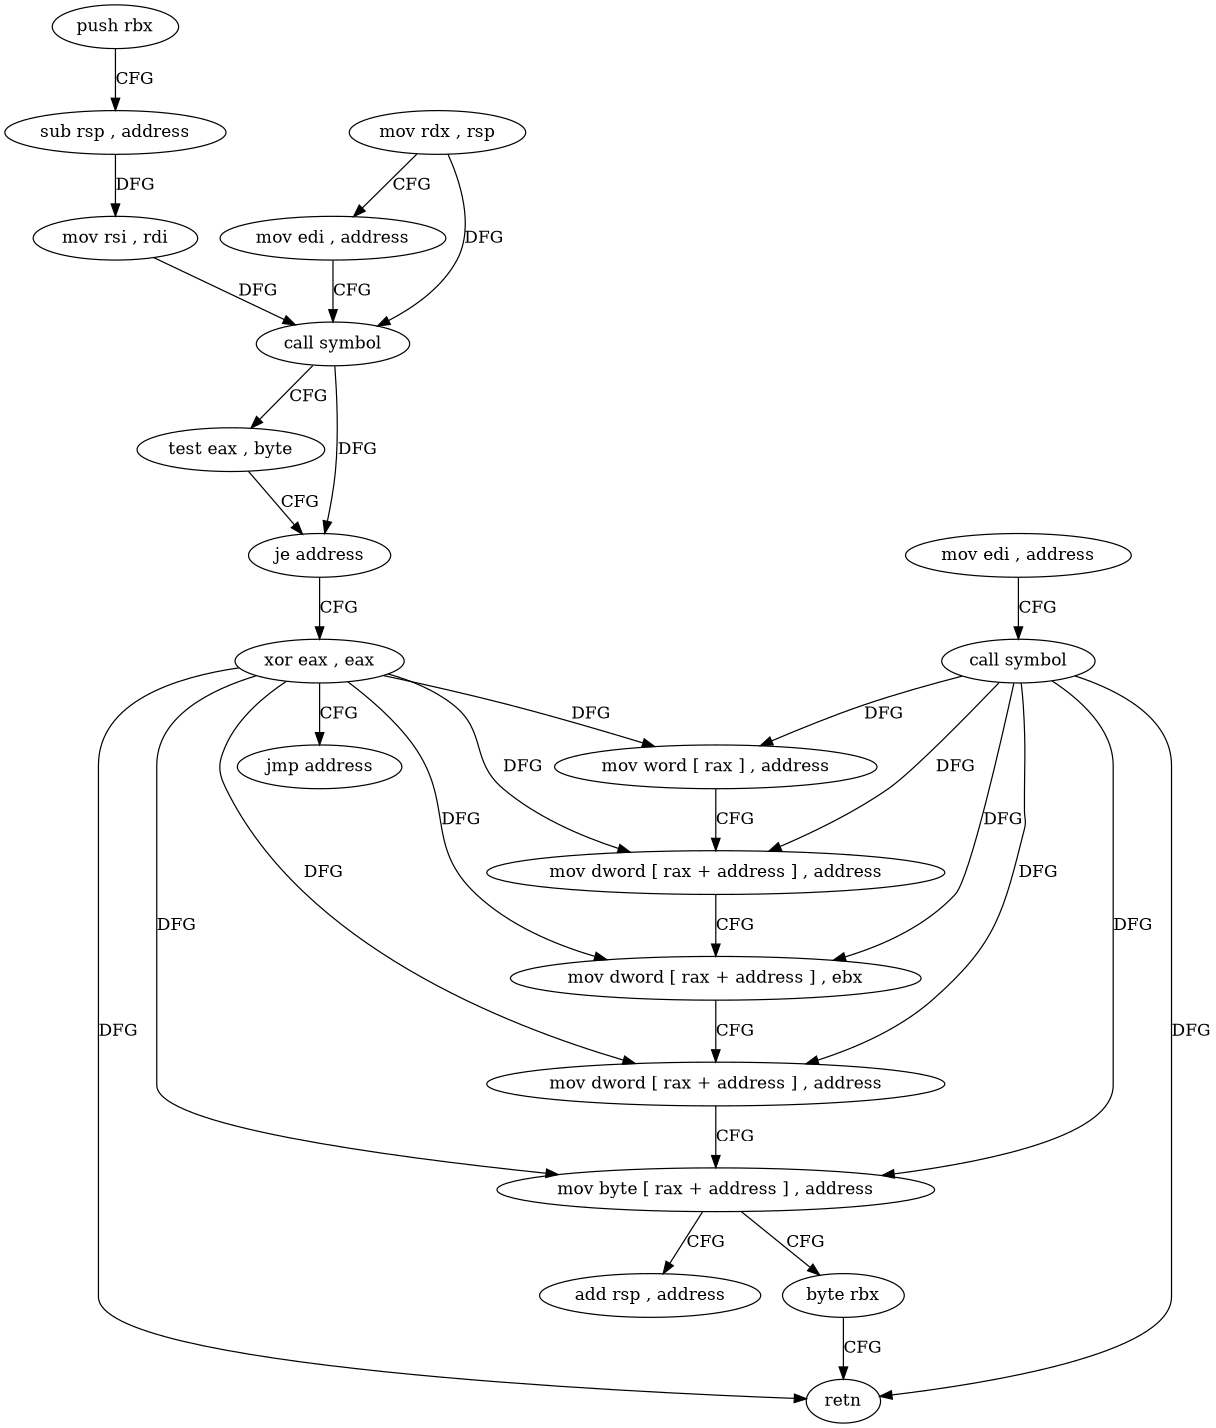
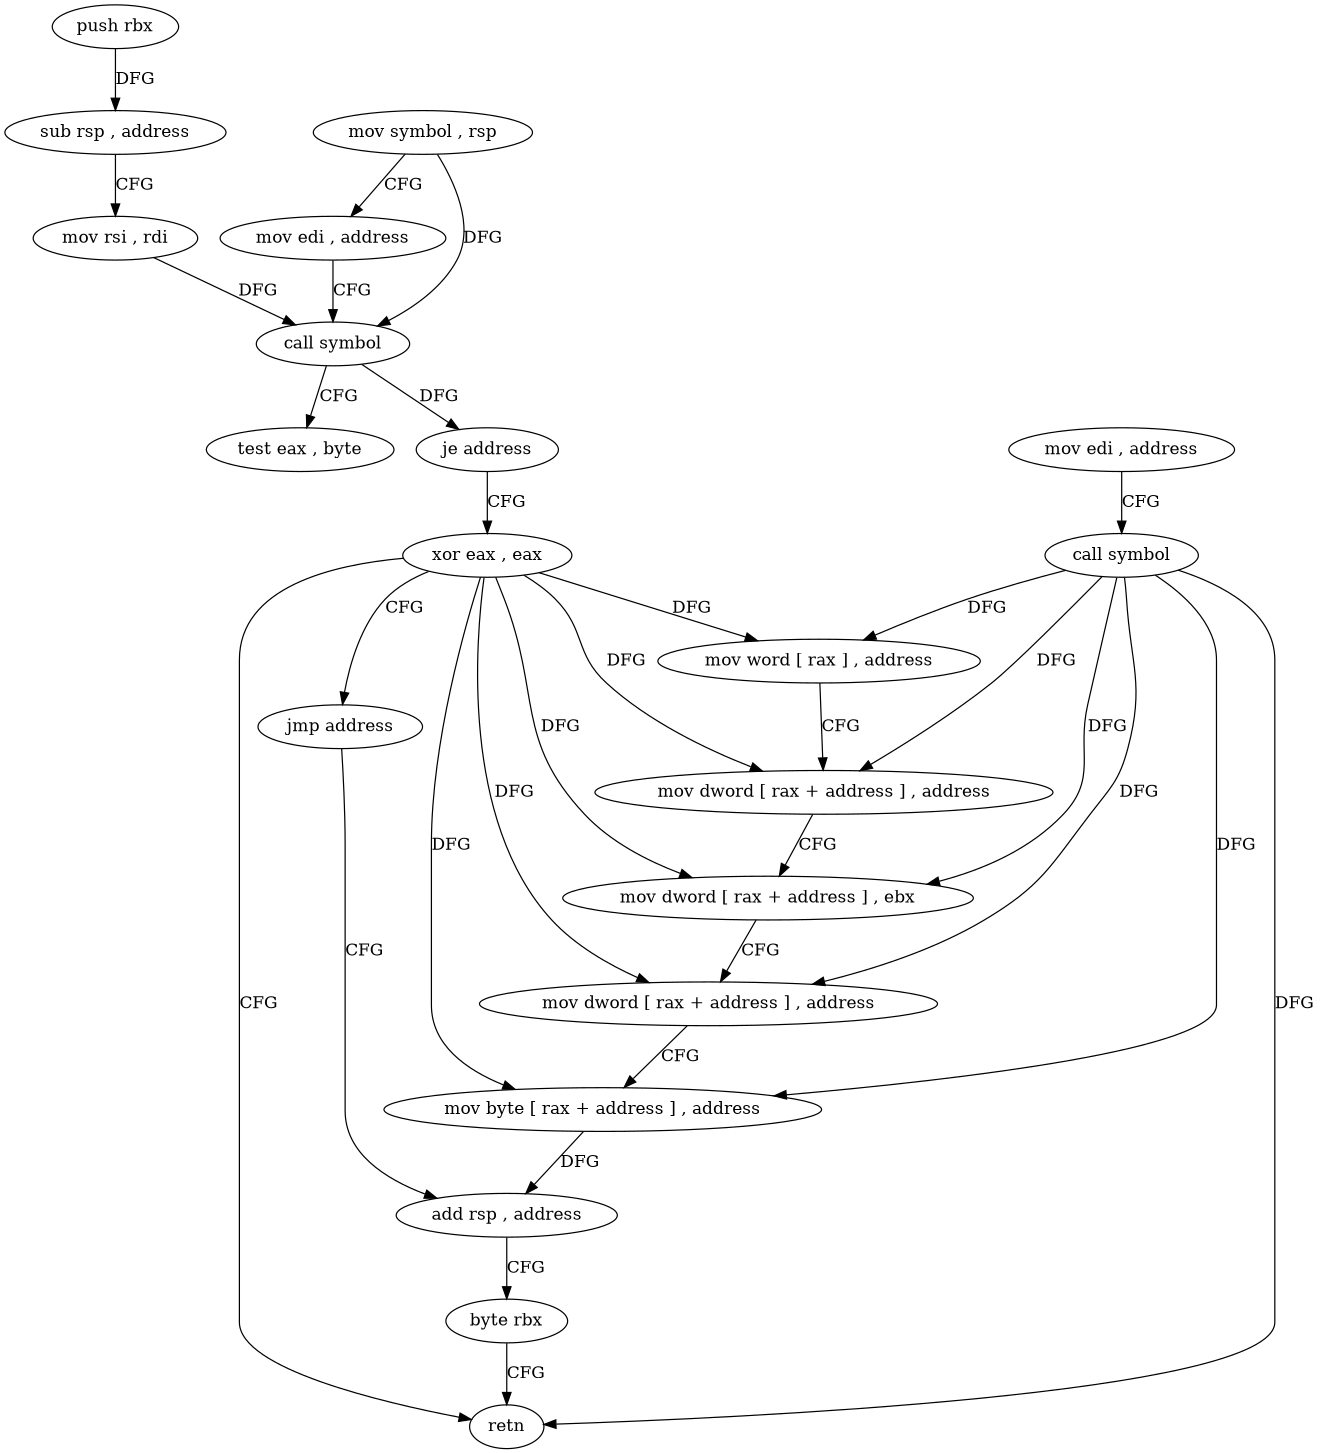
edge "push rbx" -> "sub rsp , address": label "CFG" -> "DFG"
node "mov rdx , rsp": label "mov rdx , rsp" -> "mov symbol , rsp"
edge "sub rsp , address" -> "mov rsi , rdi": label "DFG" -> "CFG"
edge "test eax , byte" -> "je address": removed, label "CFG"
edge "jmp address" -> "add rsp , address": added, label "CFG"
edge "xor eax , eax" -> "retn": label "DFG" -> "CFG"
edge "mov byte [ rax + address ] , address" -> "byte rbx": now "add rsp , address" -> "byte rbx"
edge "mov byte [ rax + address ] , address" -> "add rsp , address": label "CFG" -> "DFG"
